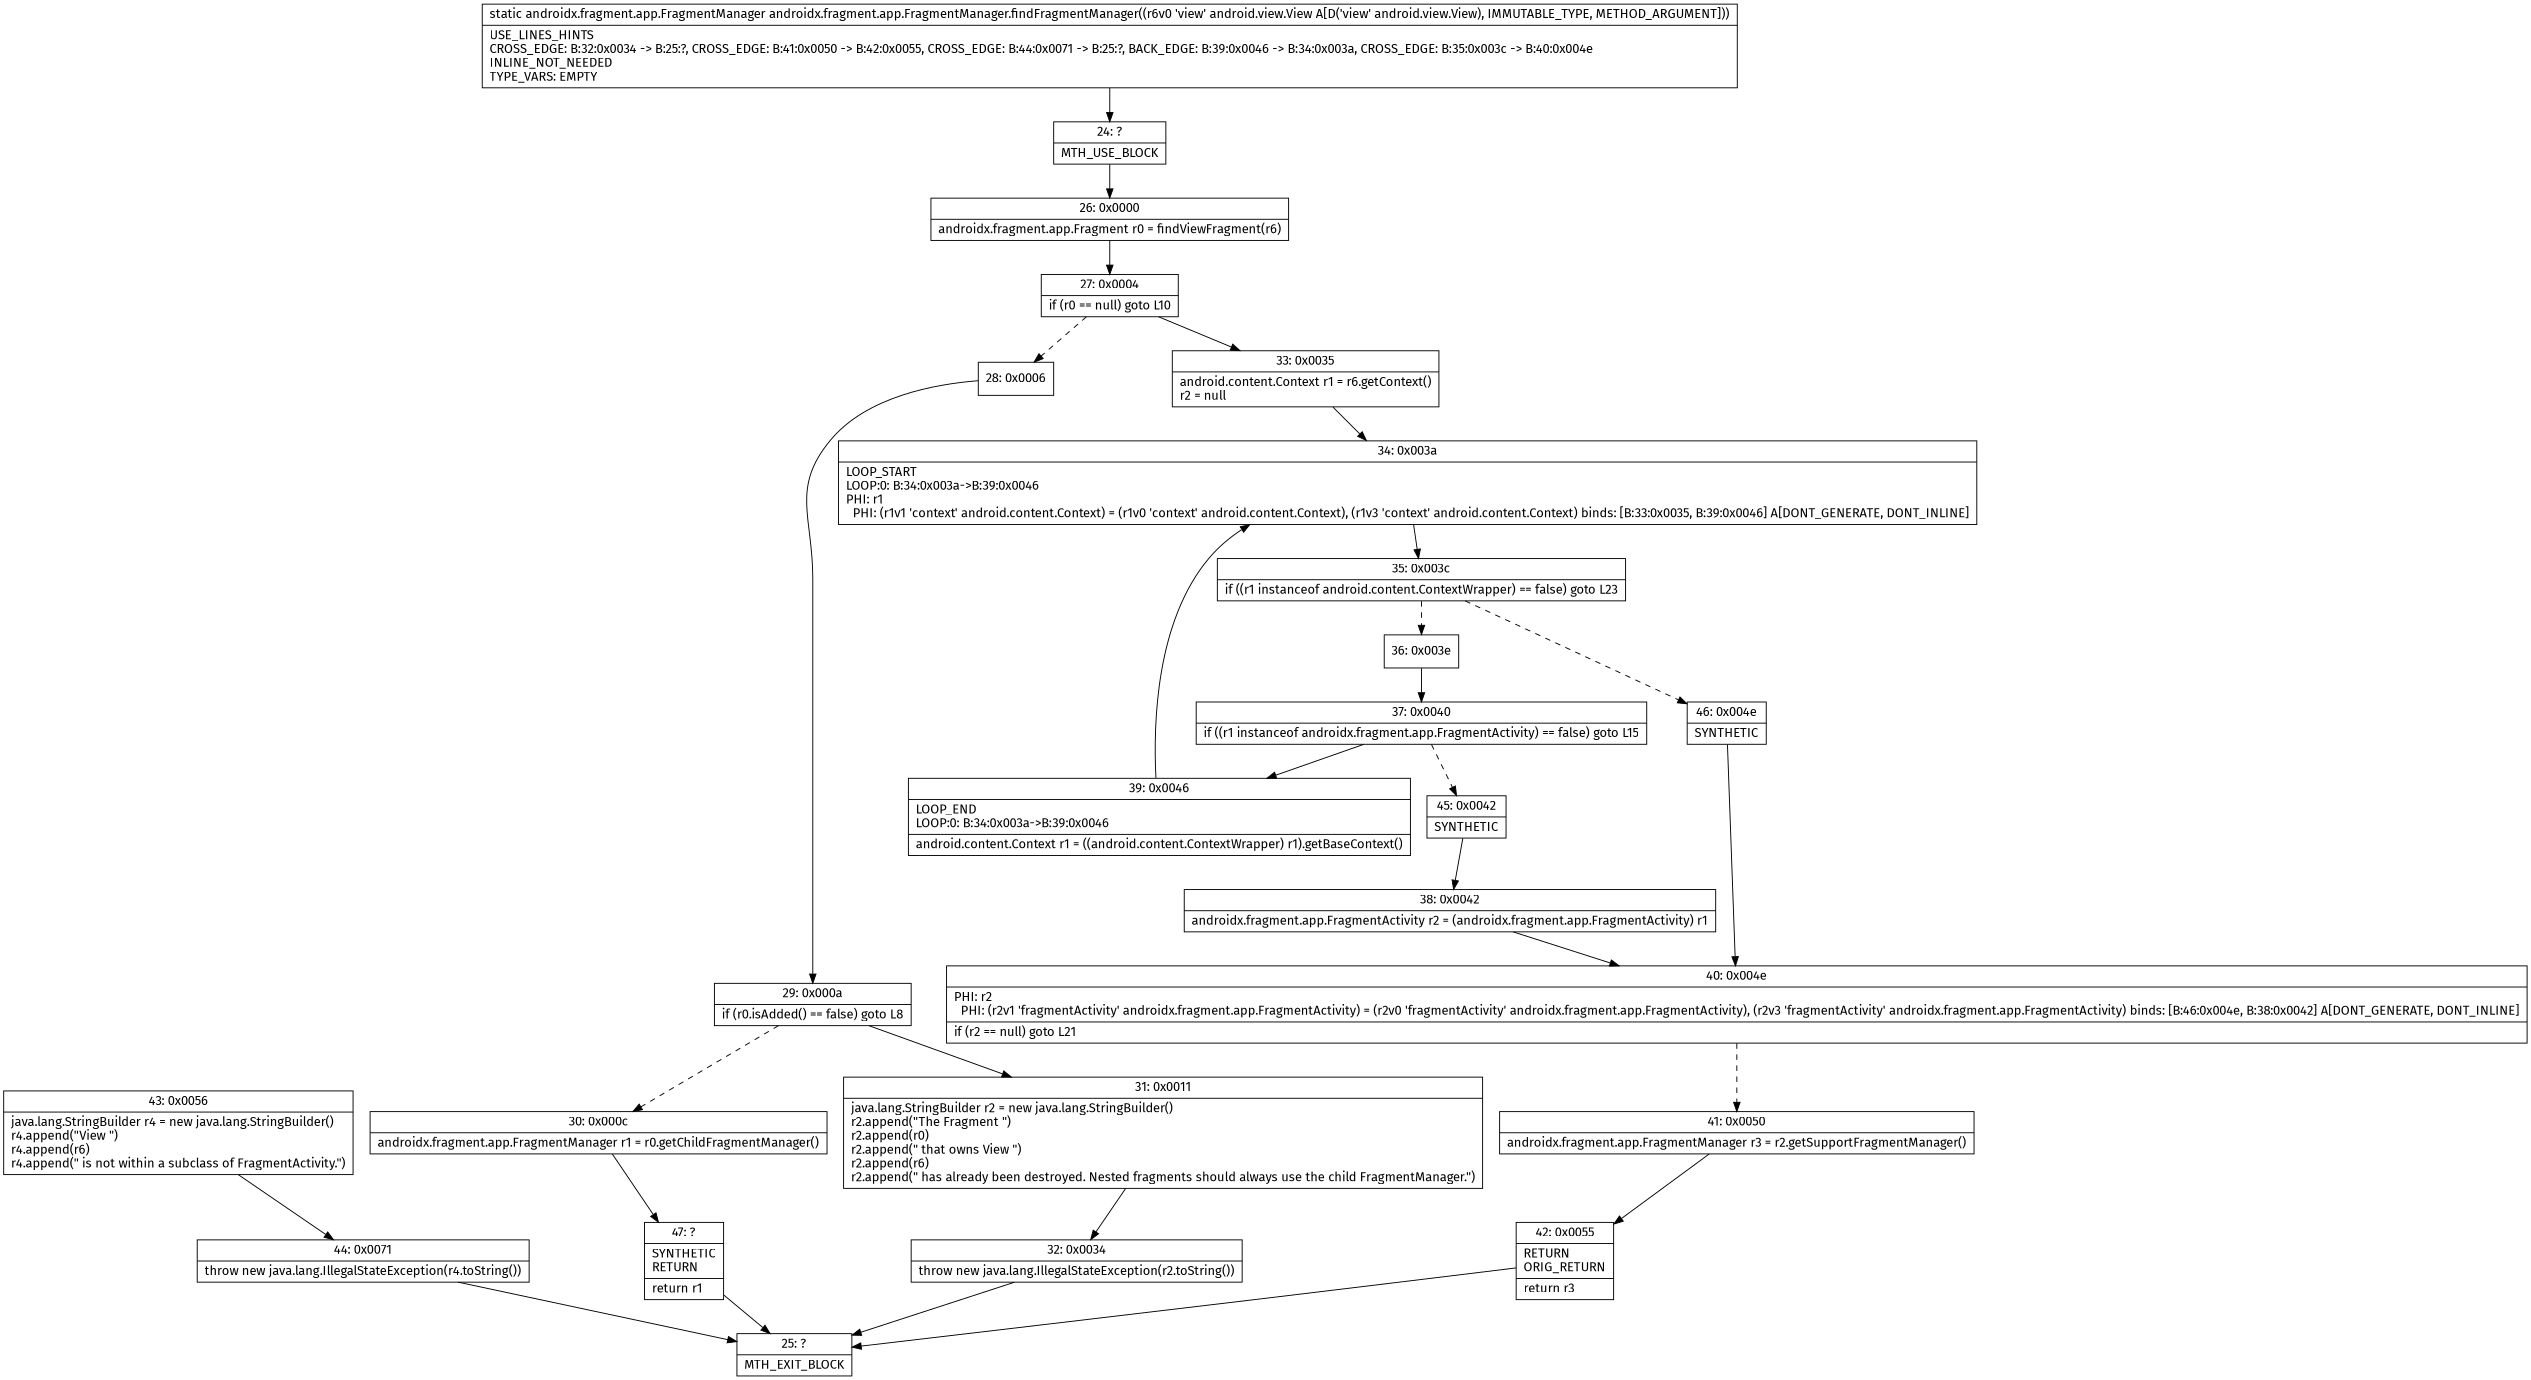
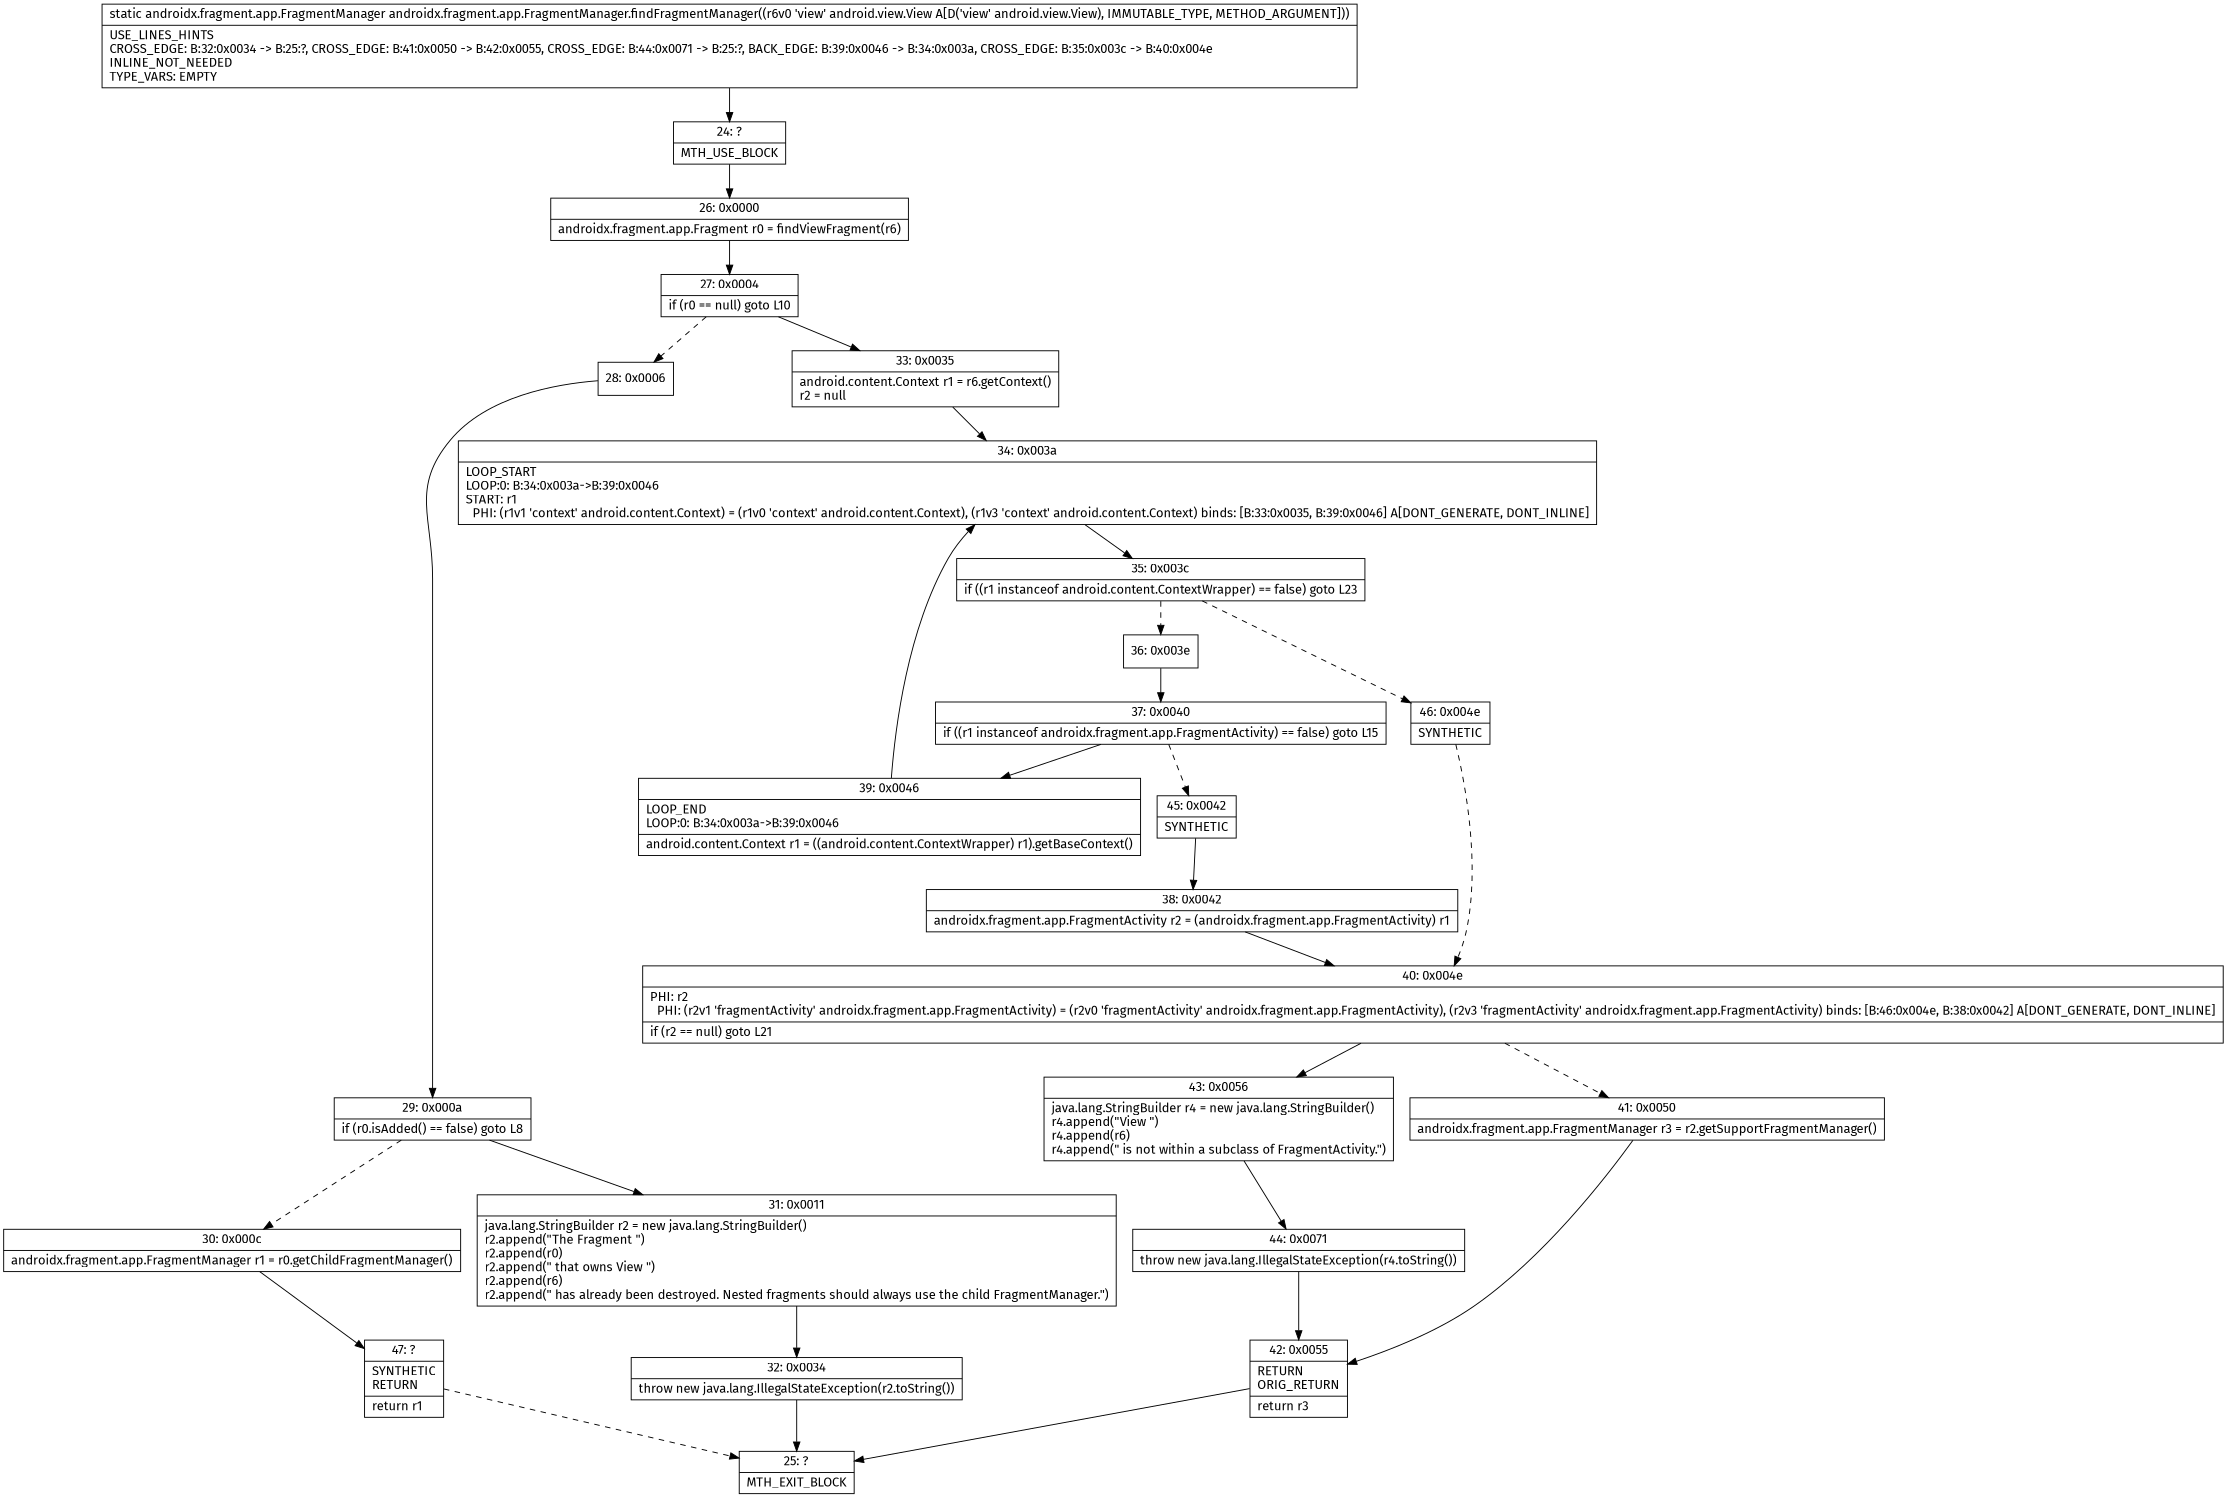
node "34: 0x003a": text "PHI: r1" -> "START: r1"
edge "46: 0x004e" -> "40: 0x004e": style solid -> dashed
edge "40: 0x004e" -> "43: 0x0056": added
edge "44: 0x0071" -> "25: ?": now "44: 0x0071" -> "42: 0x0055"
edge "47: ?" -> "25: ?": style solid -> dashed
